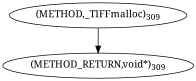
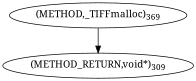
node "(METHOD,_TIFFmalloc)": text "309" -> "369"
